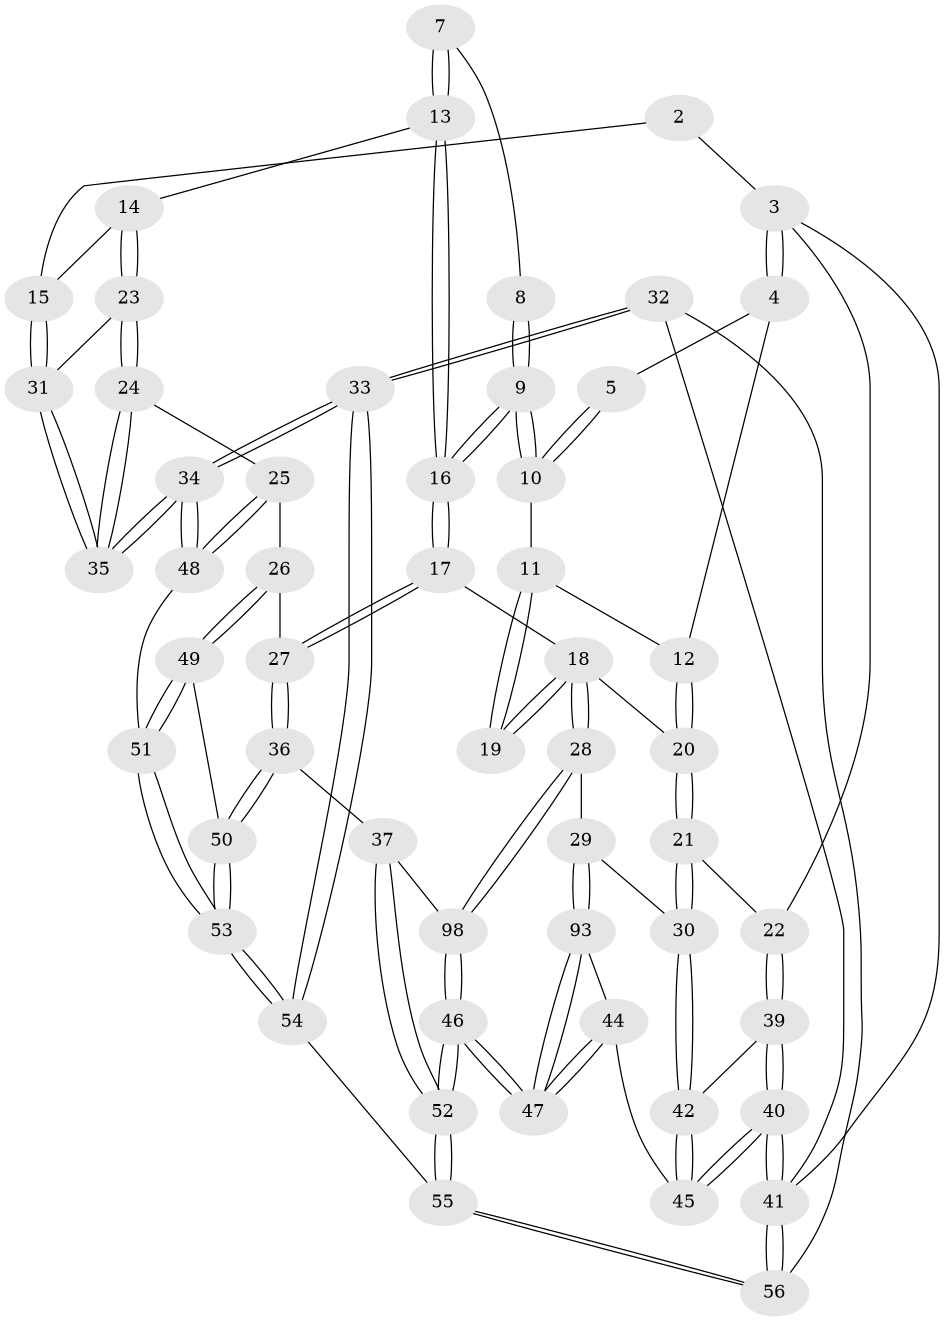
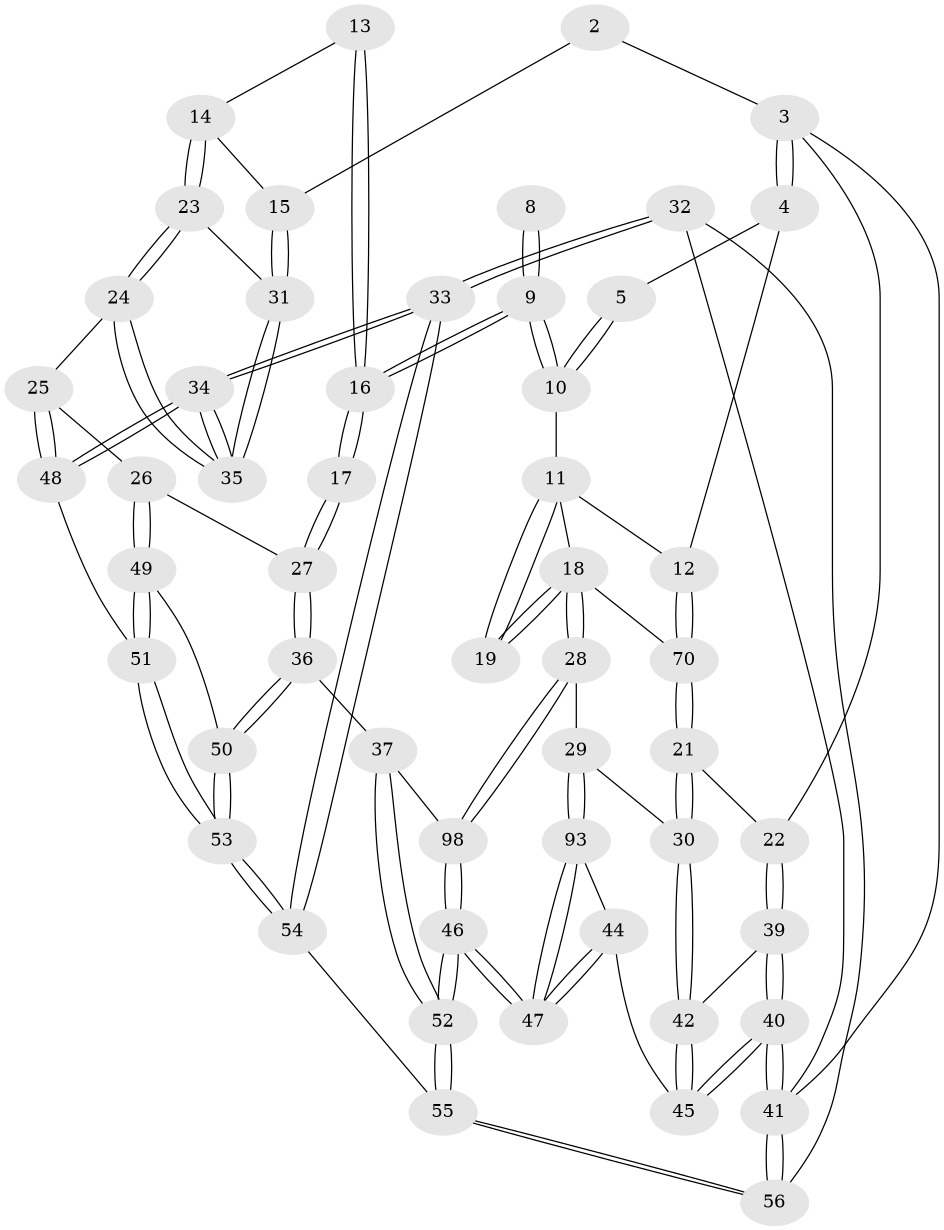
node "7": removed
edge "17" -- "18": now "11" -- "18"
node "20": label "20" -> "70"
